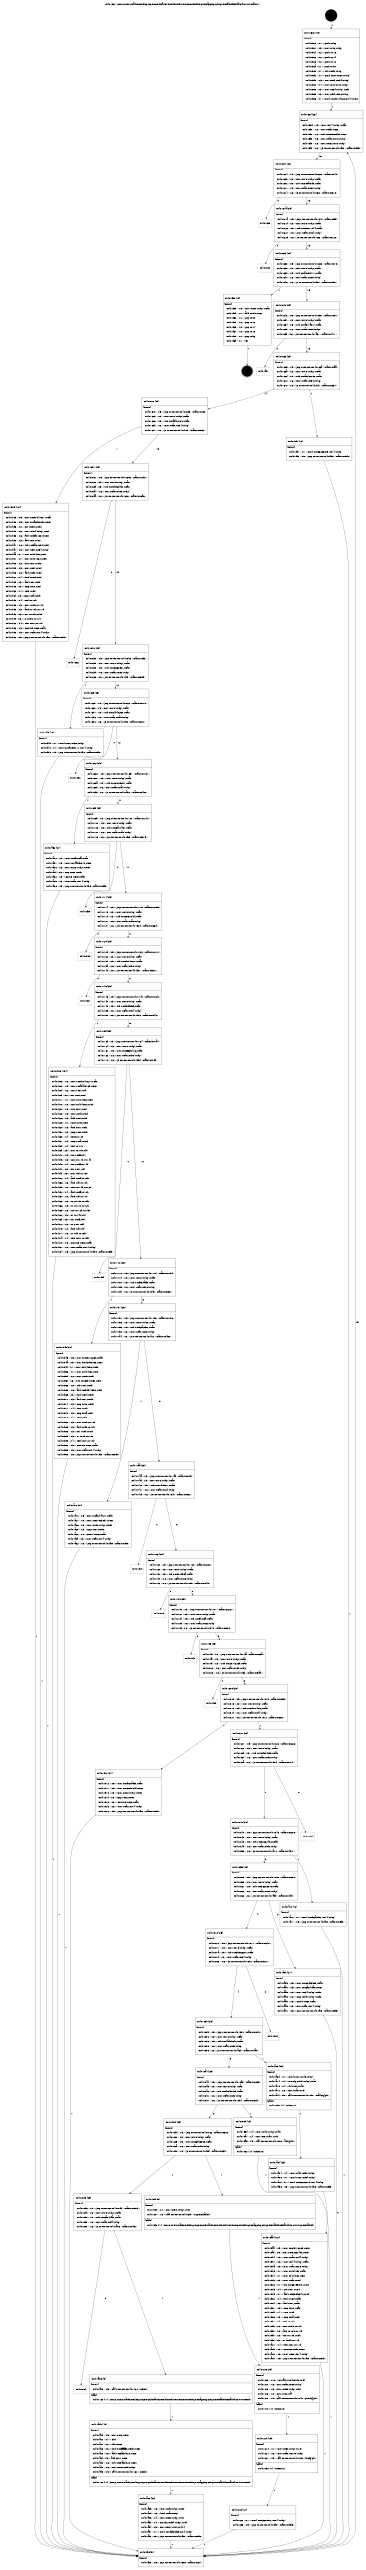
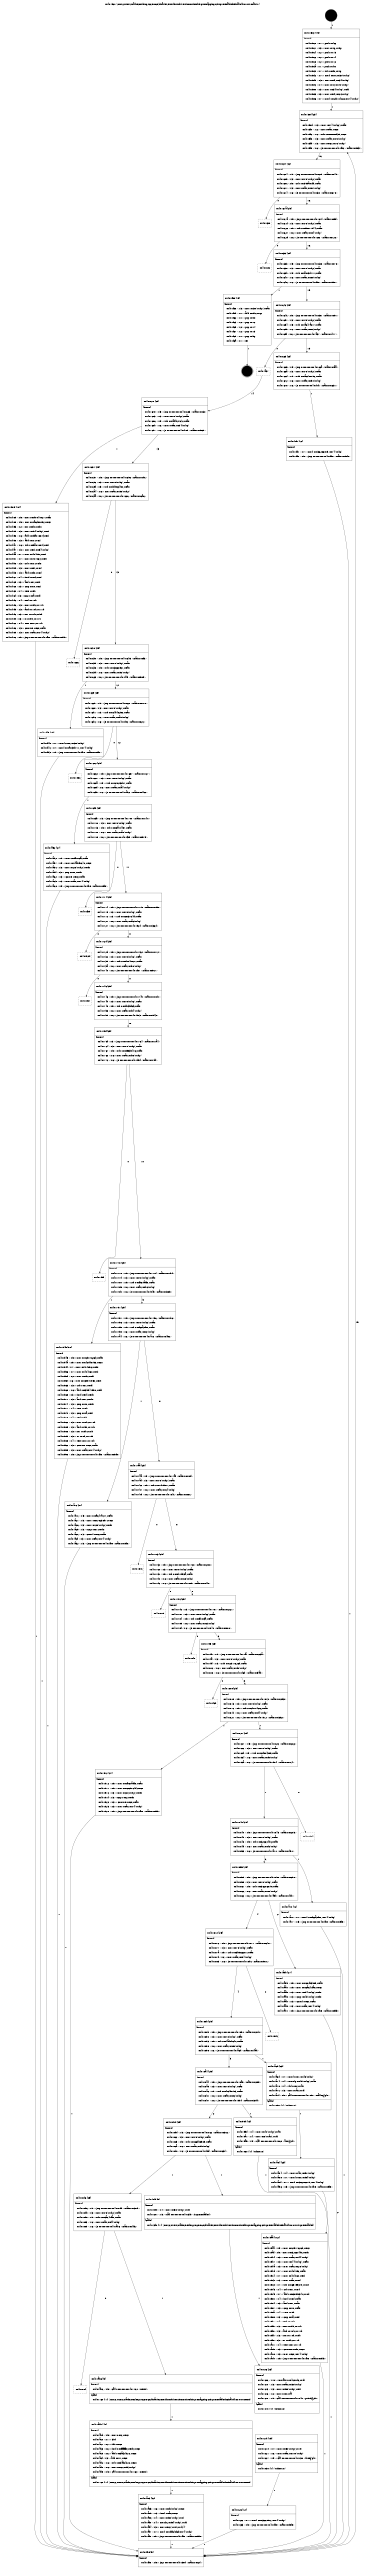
edge "0x401665 [25]" -> "0x40167e [25]": now "0x401a37" -> "0x40167e [25]"
edge "0x4016e2 [25]" -> "0x4016fb [25]": removed, label "11"
node "0x401b03 [134]": removed
edge "0x401c06 [23]" -> "0x401c1d [15]": removed, label "1"
